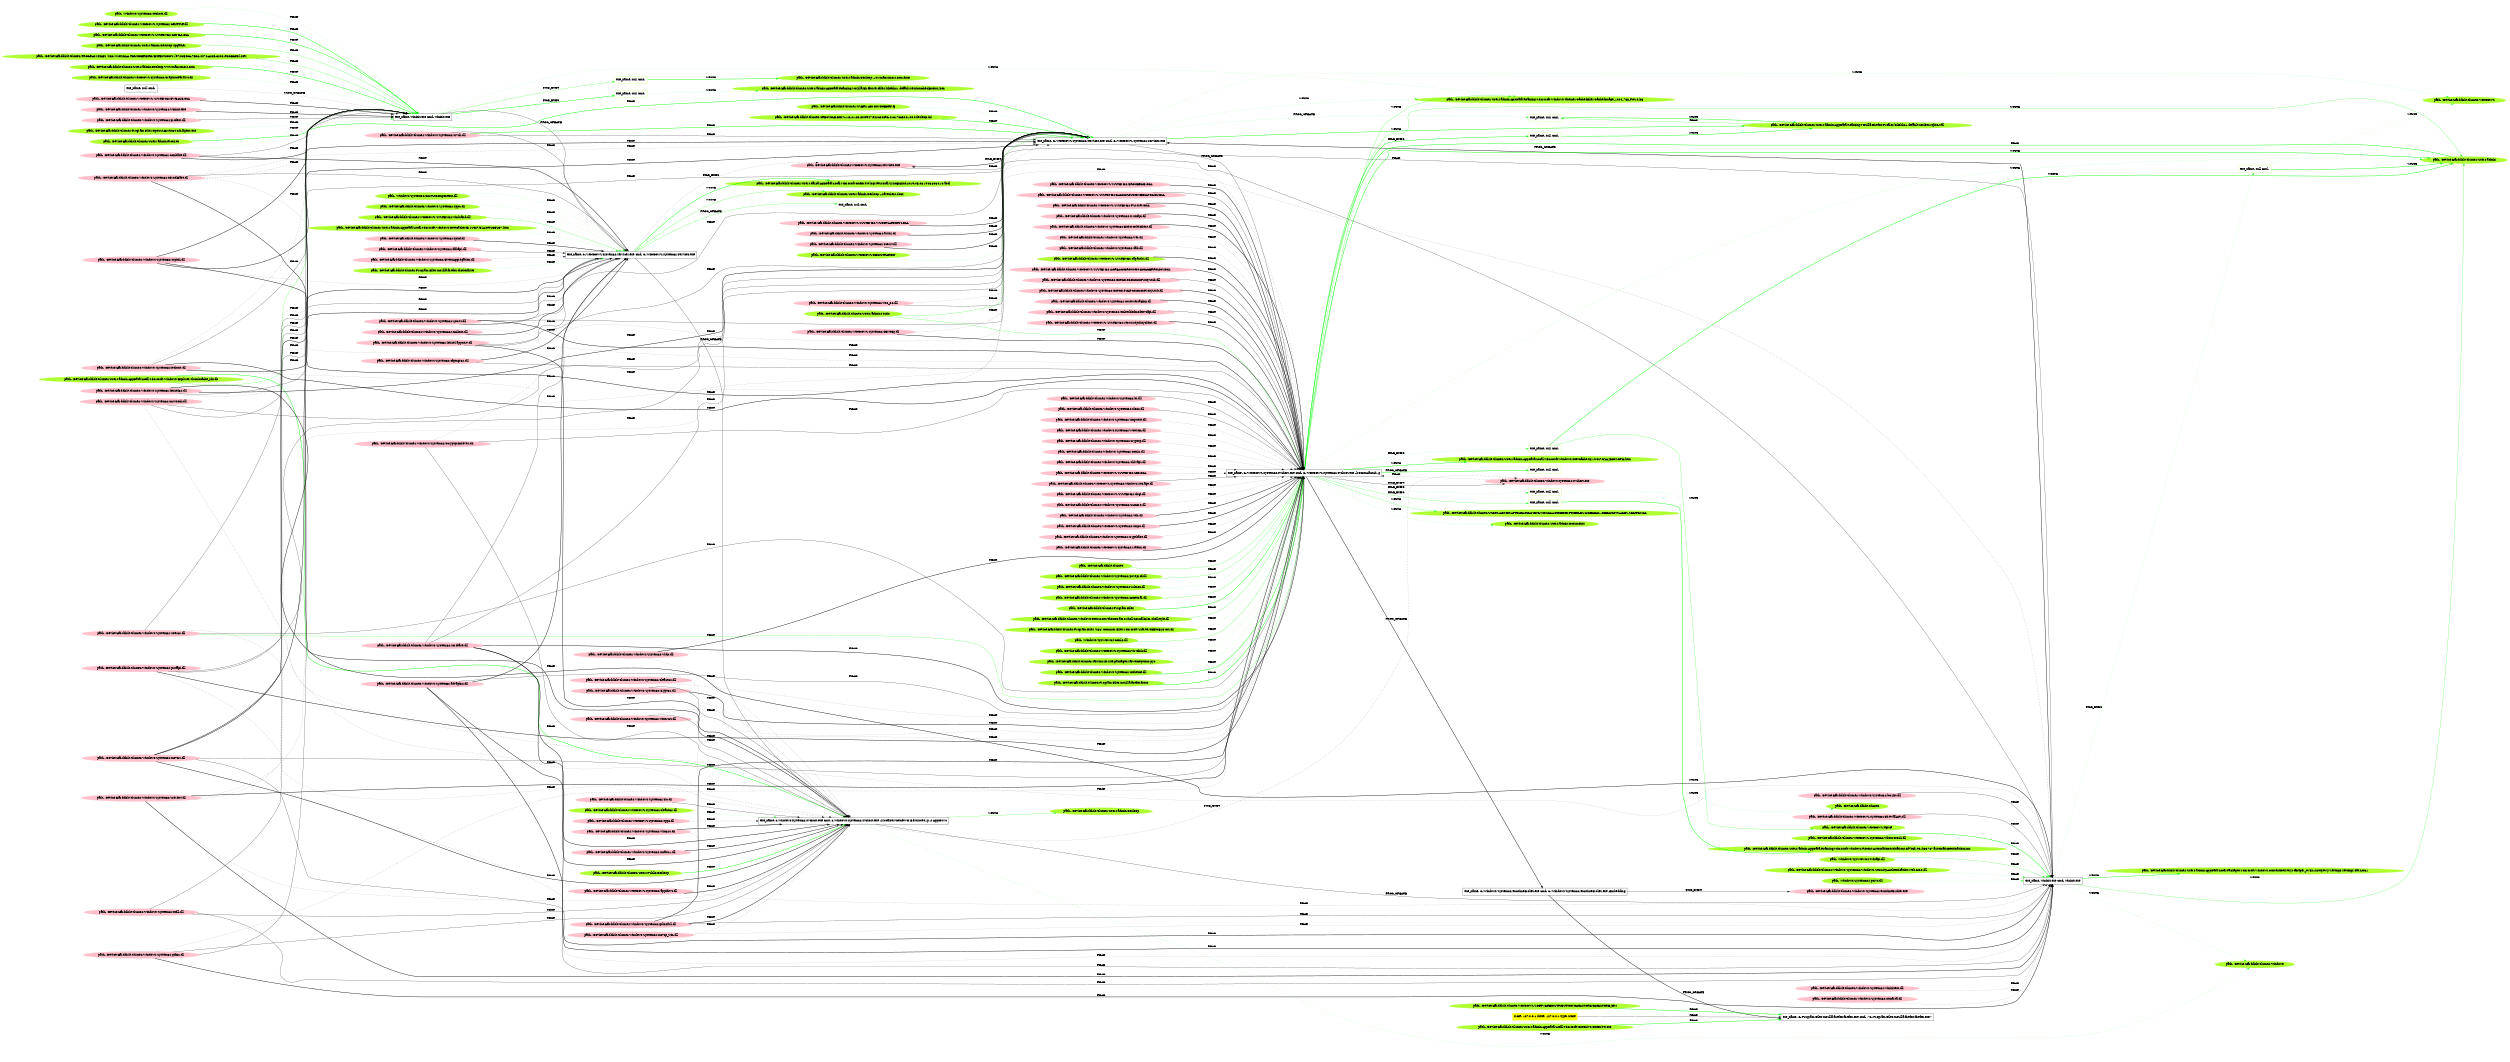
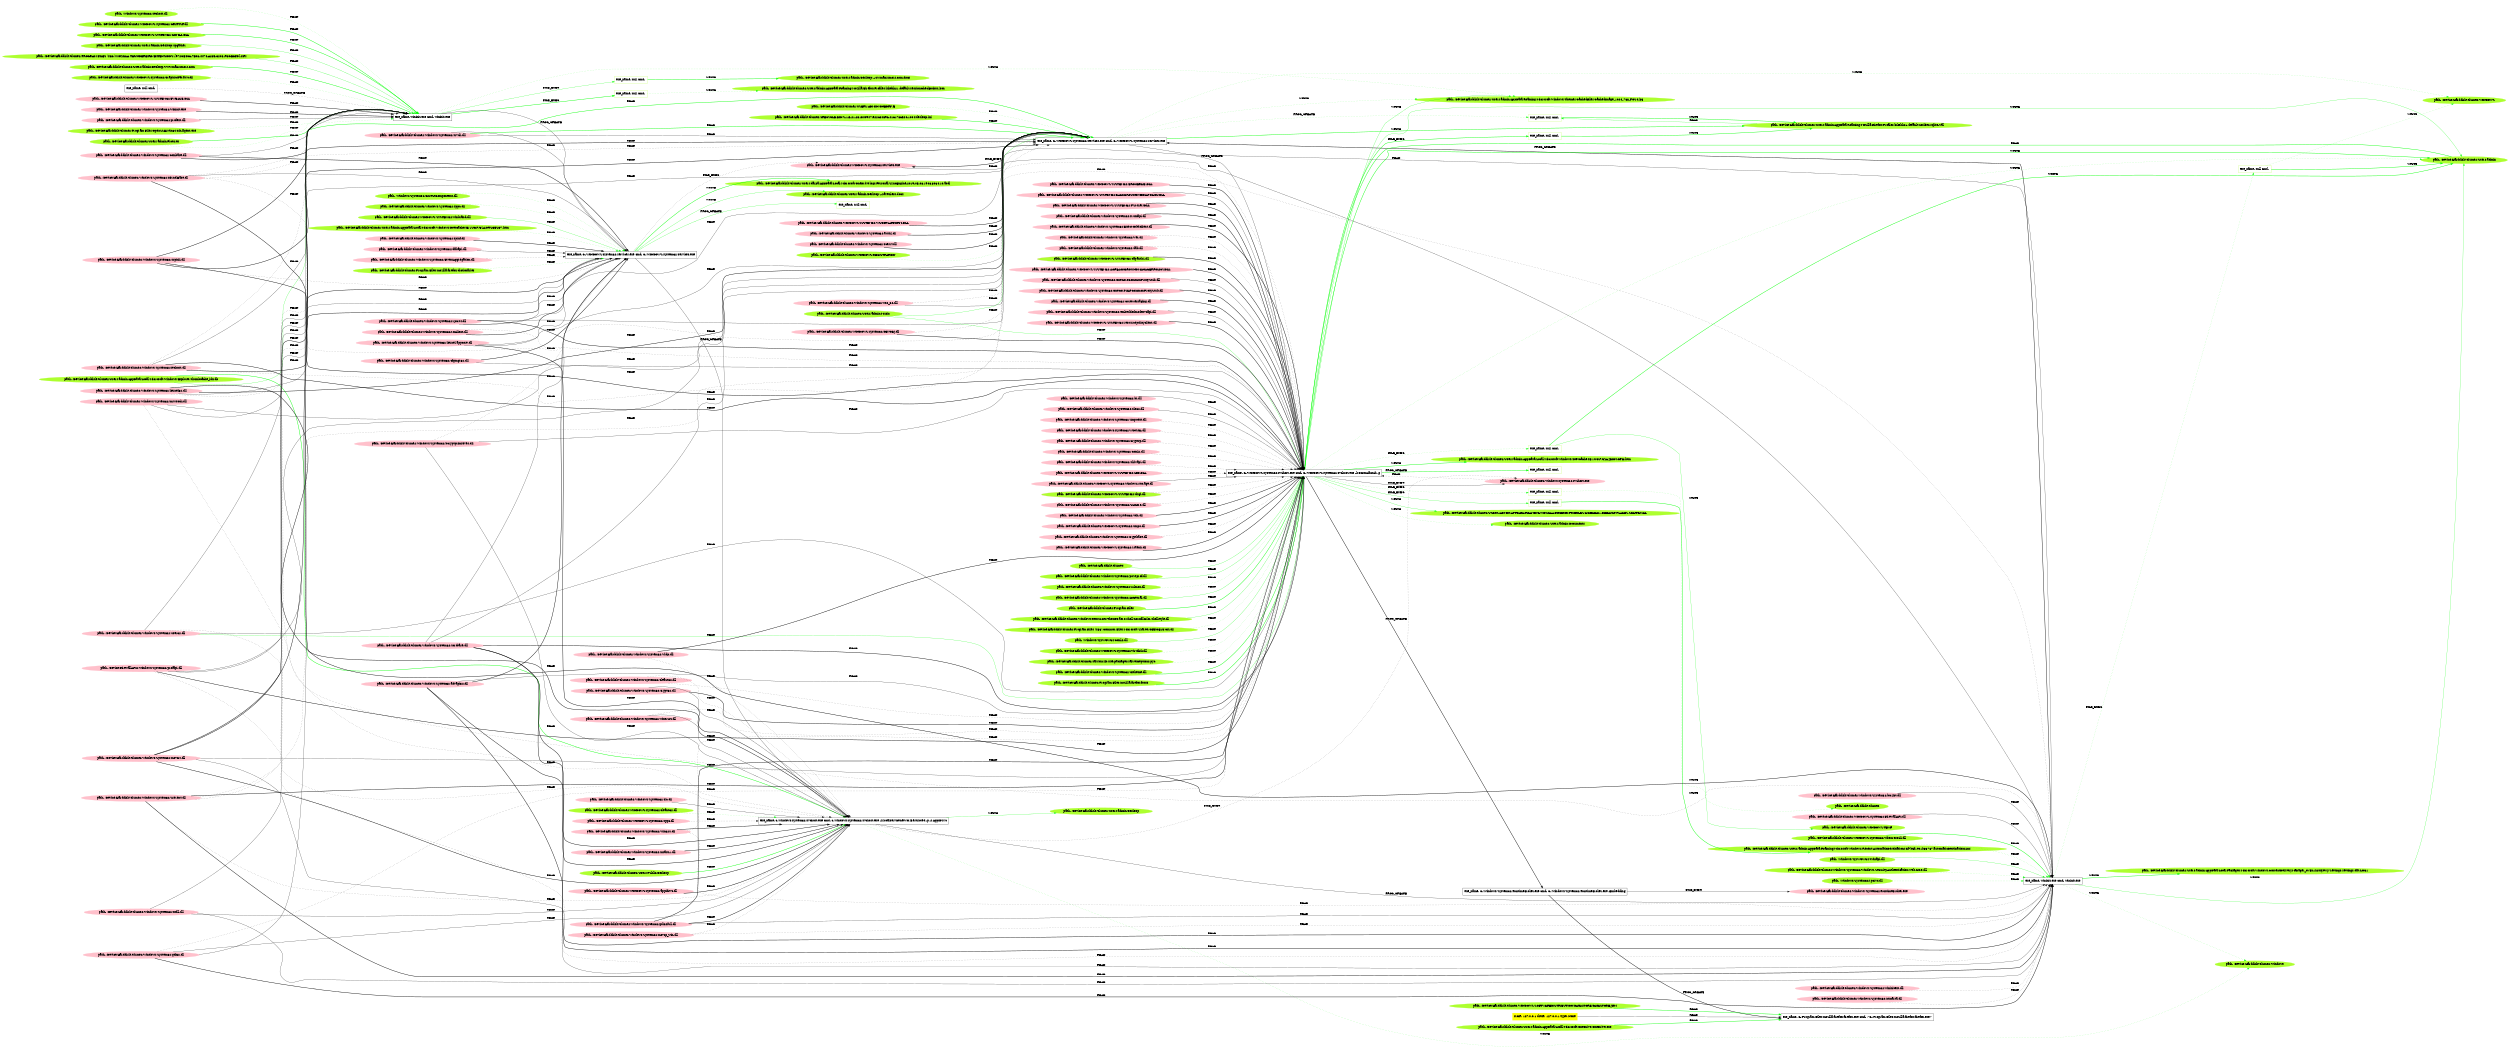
node "path: /Device/HarddiskVolume2/WINDOWS/SYSTEM32/dxgi.dll": fillcolor pink -> greenyellow
node "path: /Device/HarddiskVolume2/Windows/System32/profapi.dll": label "path: /Device/HarddiskVolume2/Windows/System32/profapi.dll" -> "path: /Device/FirewallAPI2/Windows/System32/profapi.dll"
